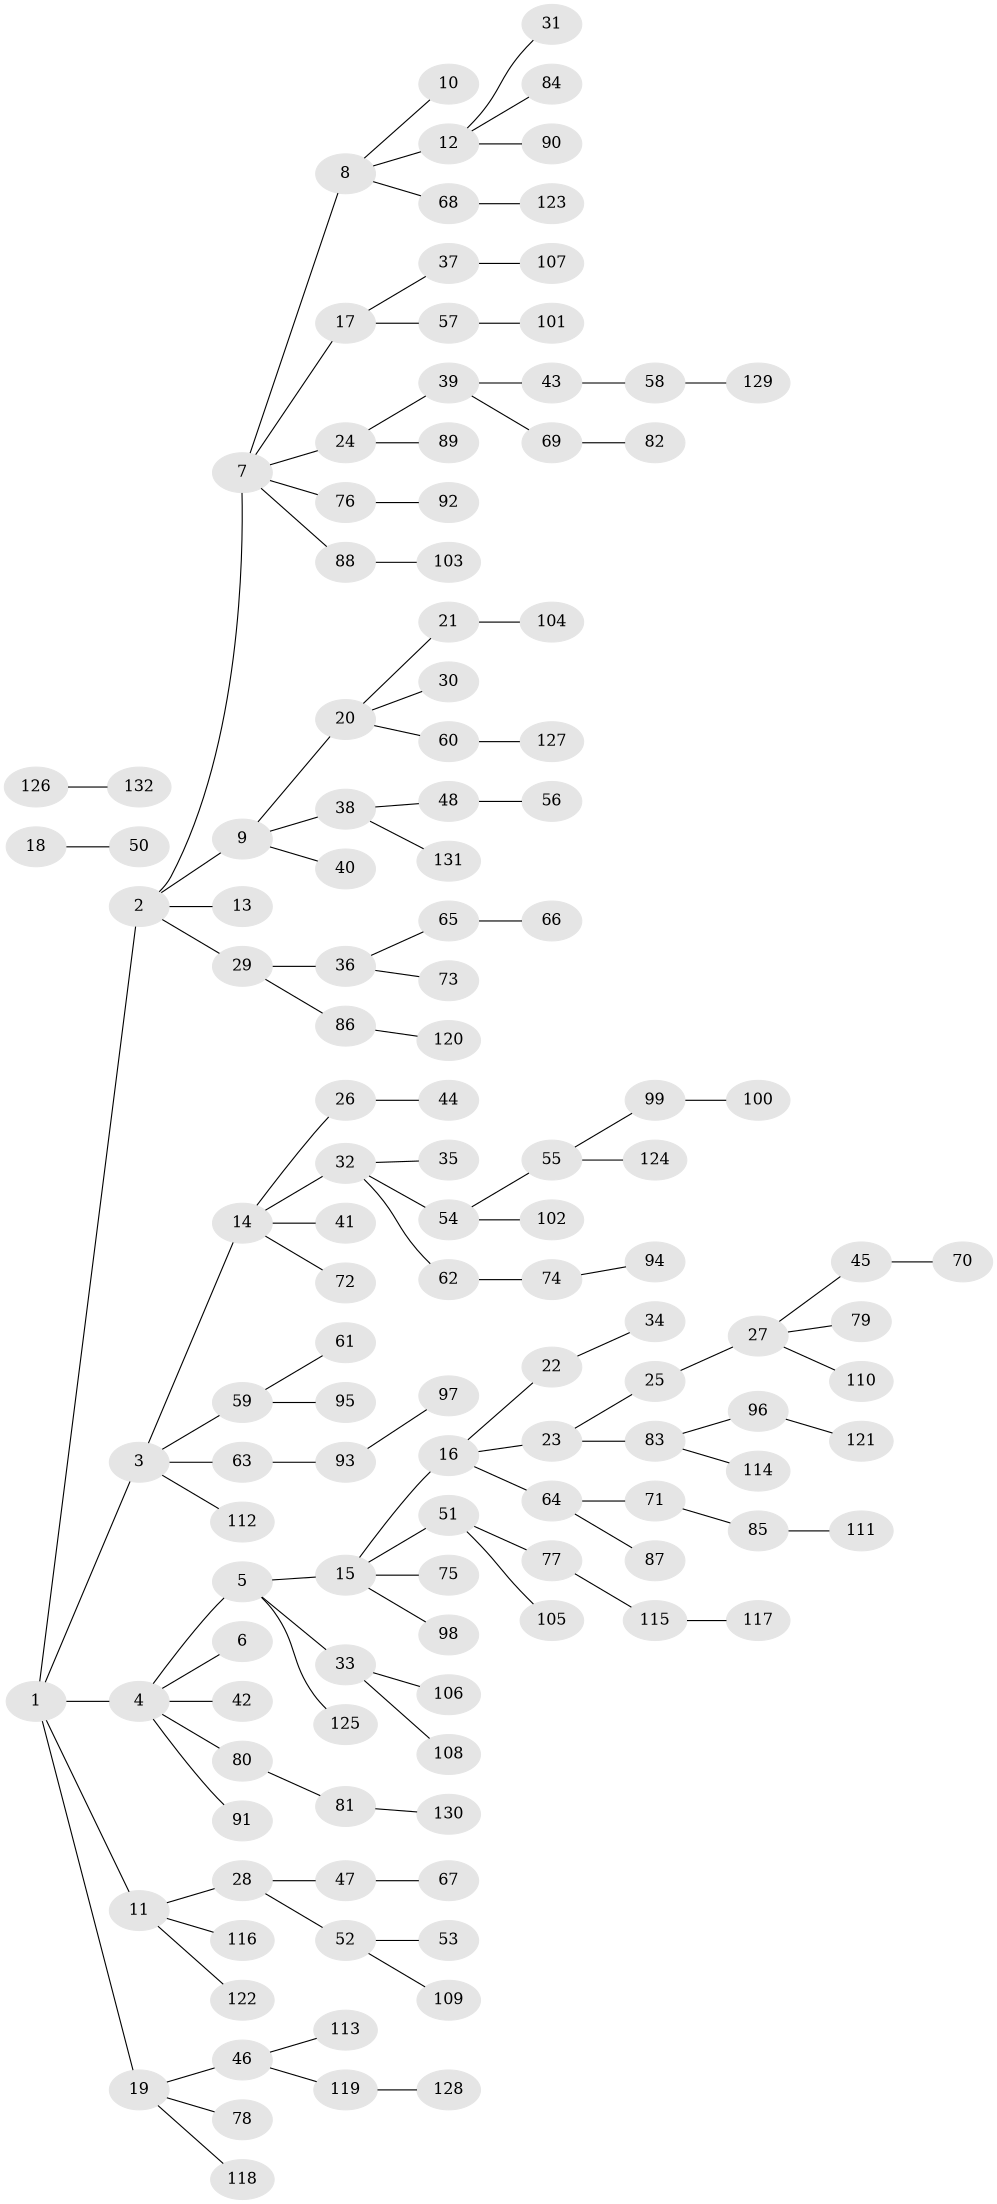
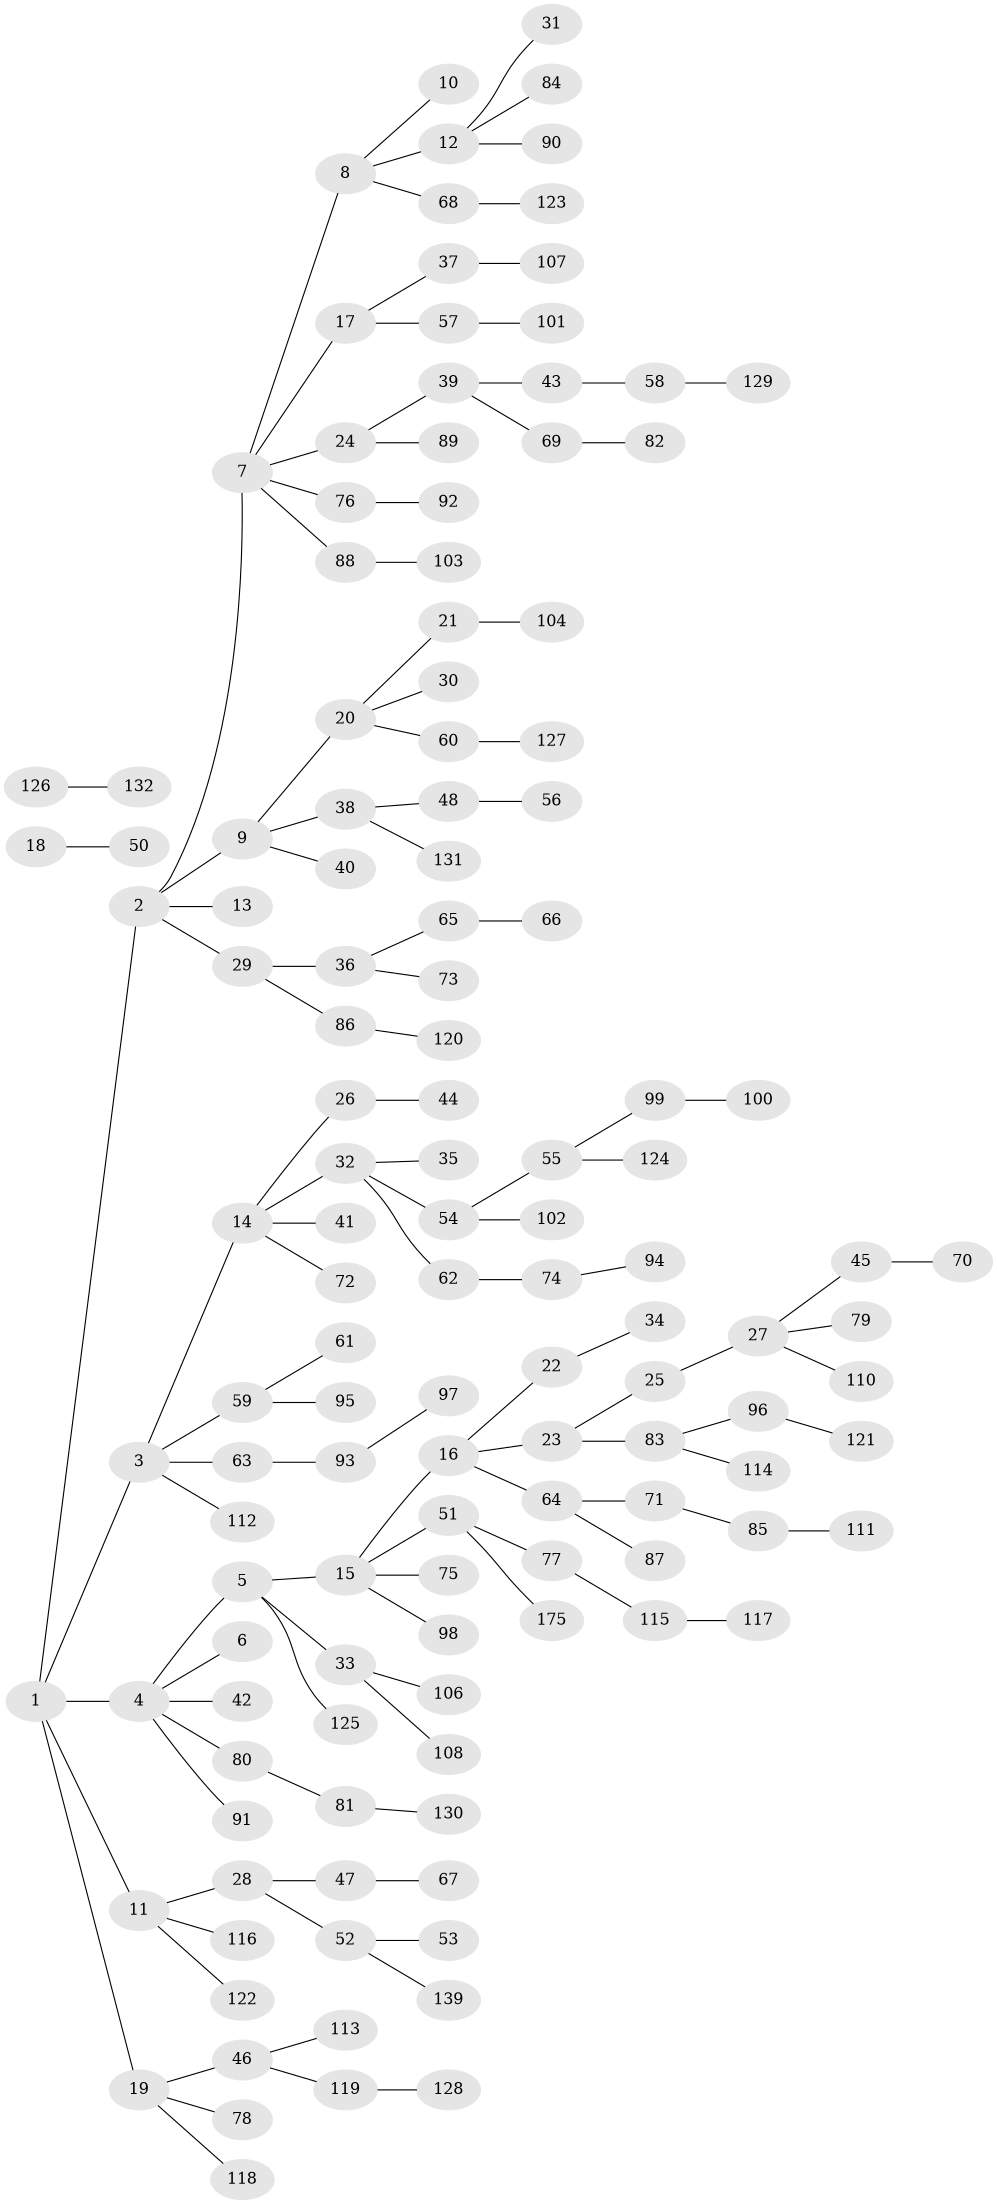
node "105": label "105" -> "175"
node "109": label "109" -> "139"
